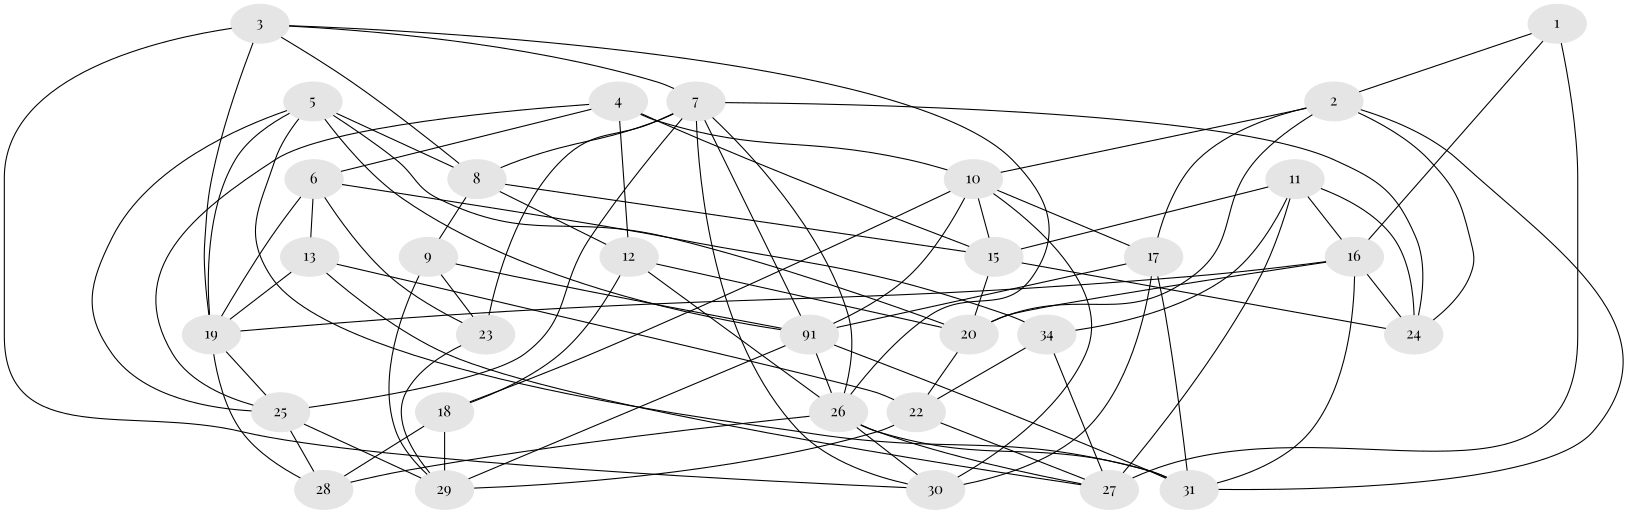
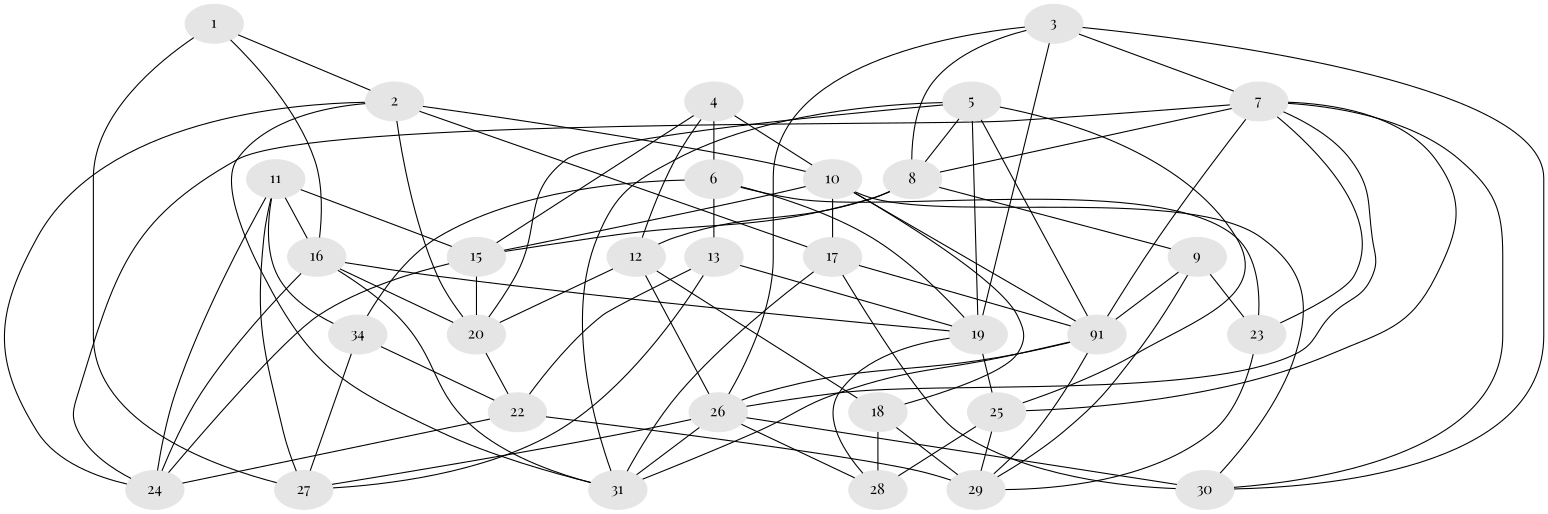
edge "4" -- "25": removed
edge "22" -- "27": now "22" -- "24"
